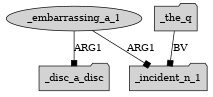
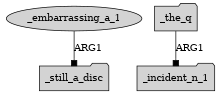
edge "_embarrassing_a_1" -> "_incident_n_1": removed, label "ARG1"
edge "_the_q" -> "_incident_n_1": label "BV" -> "ARG1"
node "_disc_a_disc": label "_disc_a_disc" -> "_still_a_disc"
